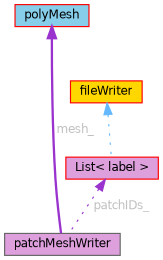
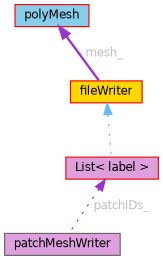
edge "patchMeshWriter" -> "polyMesh": now "fileWriter" -> "polyMesh"
